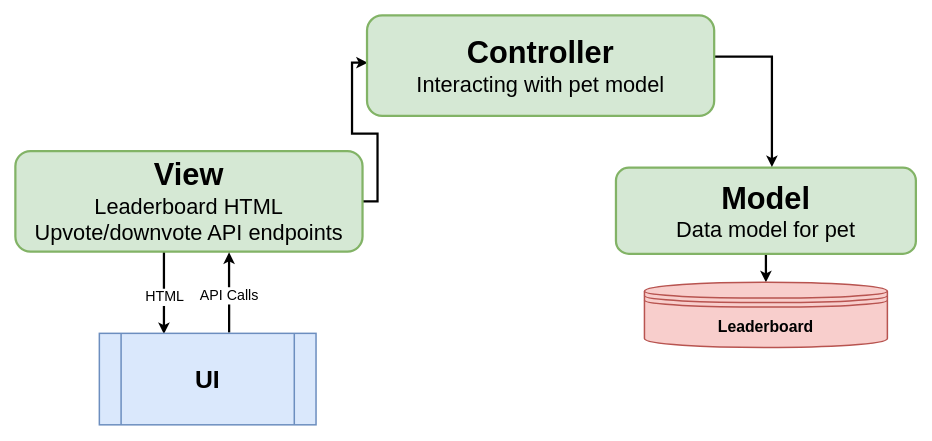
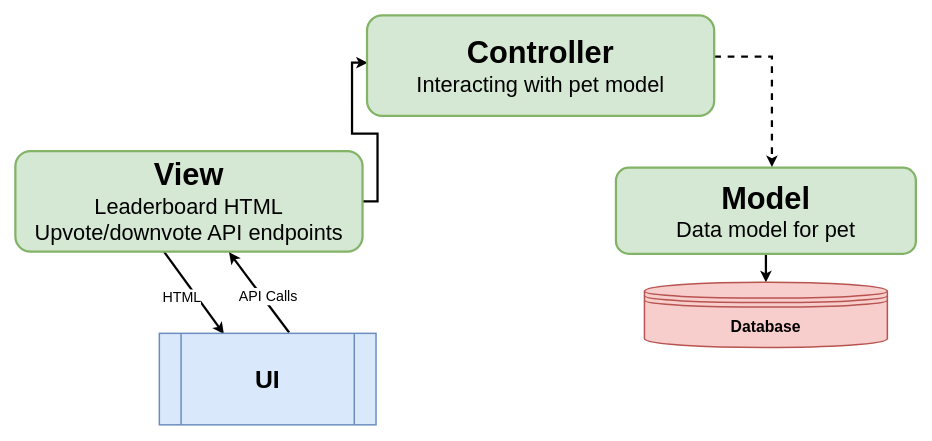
edge "Controller Interacting with pet model" -> "Model Data model for pet": style solid -> dashed
node "Leaderboard": label "Leaderboard" -> "Database"
node "UI": moved (208, 379) -> (268, 379)
